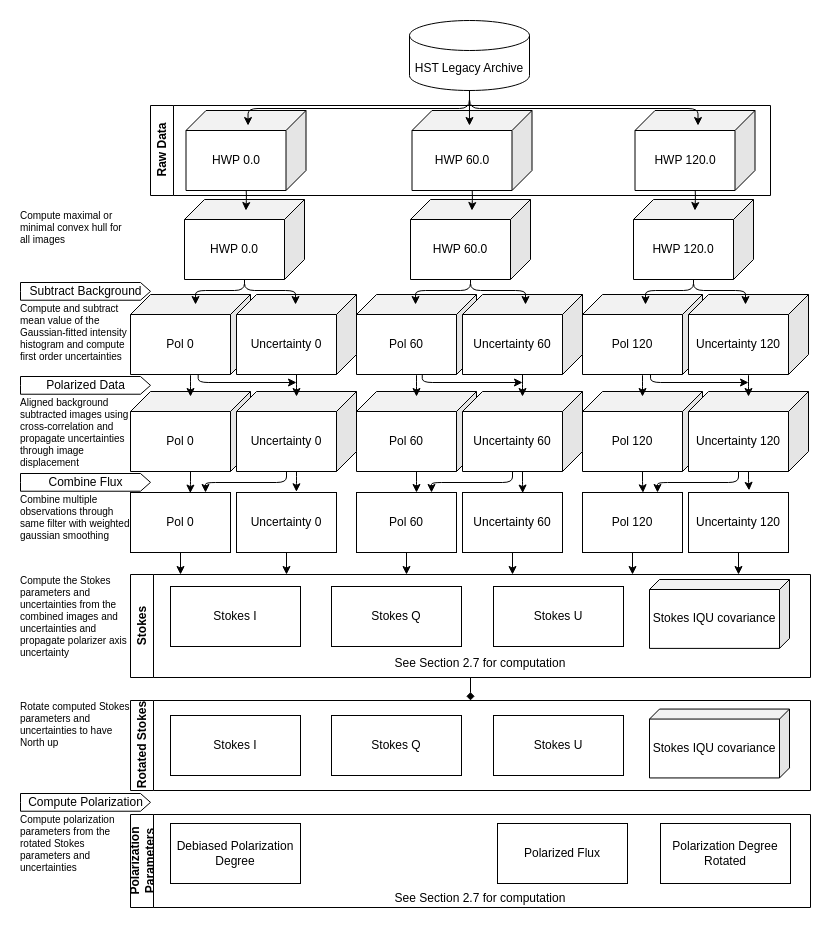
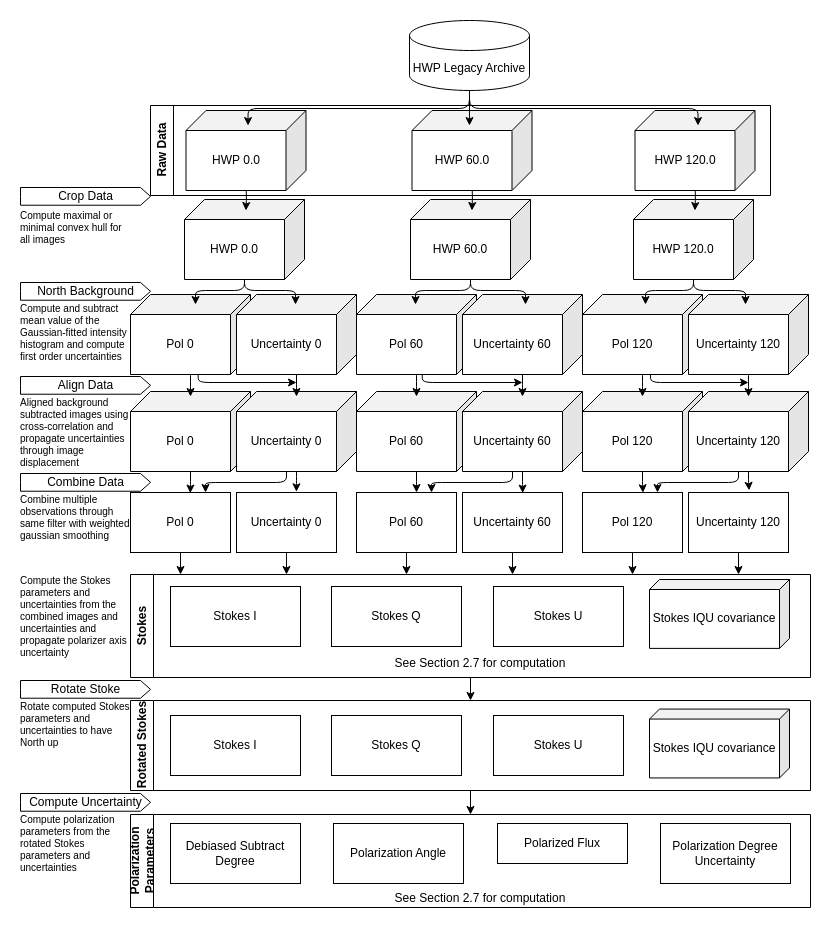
node "HST Legacy Archive": label "HST Legacy Archive" -> "HWP Legacy Archive"
node "Crop Data": added
node "Subtract Background": label "Subtract Background" -> "North Background"
node "Polarized Data": label "Polarized Data" -> "Align Data"
node "Combine Flux": label "Combine Flux" -> "Combine Data"
node "Rotate Stoke": added
edge "Stokes" -> "Rotated Stokes": arrowhead diamond -> classic
edge "Rotated Stokes" -> "Polarization Parameters": added
node "Compute Polarization": label "Compute Polarization" -> "Compute Uncertainty"
node "Debiased Polarization Degree": label "Debiased Polarization Degree" -> "Debiased Subtract Degree"
node "Polarization Angle": added
node "Polarized Flux": size 130x60 -> 130x40
node "Polarization Degree Rotated": label "Polarization Degree Rotated" -> "Polarization Degree Uncertainty"
